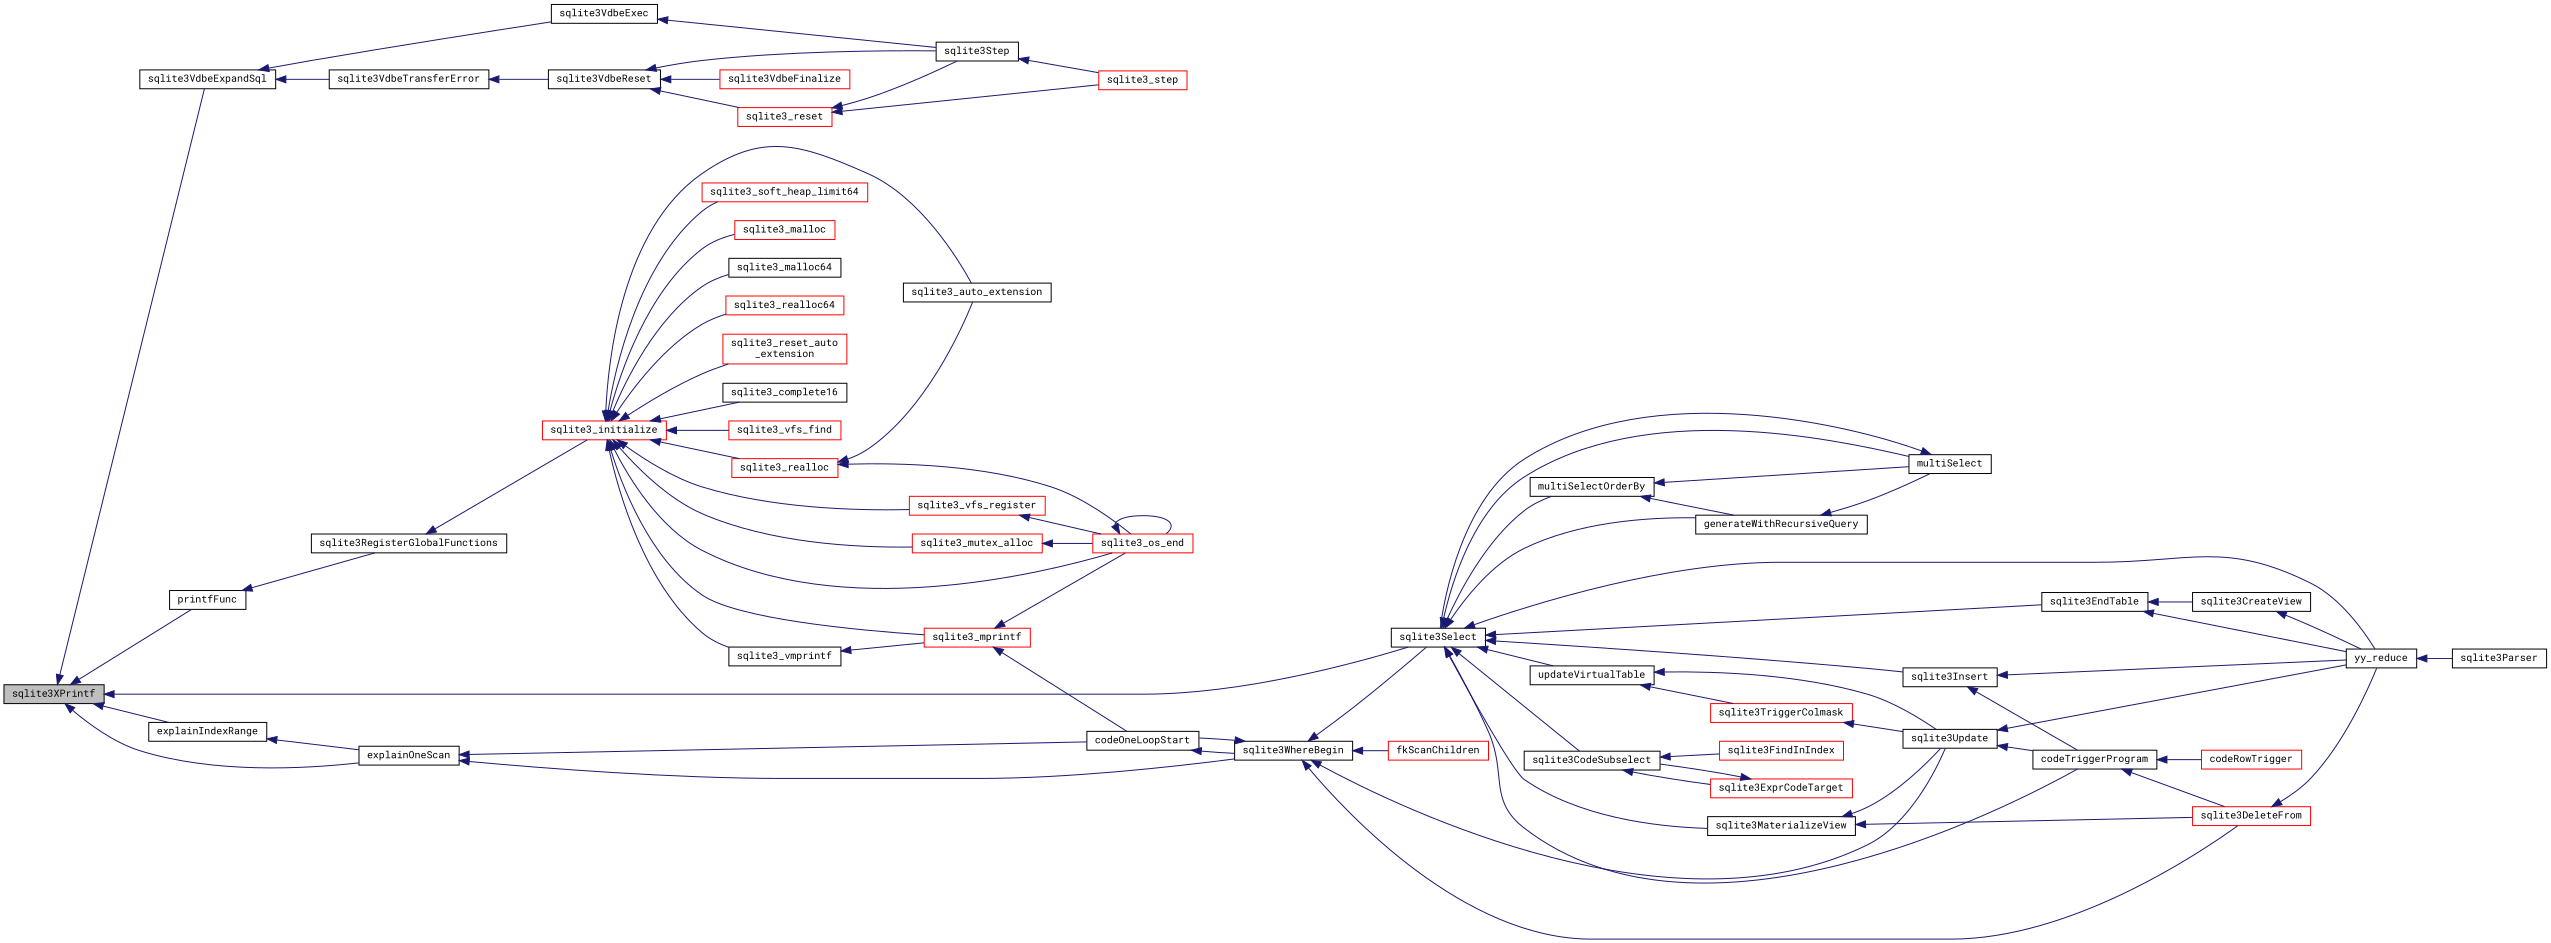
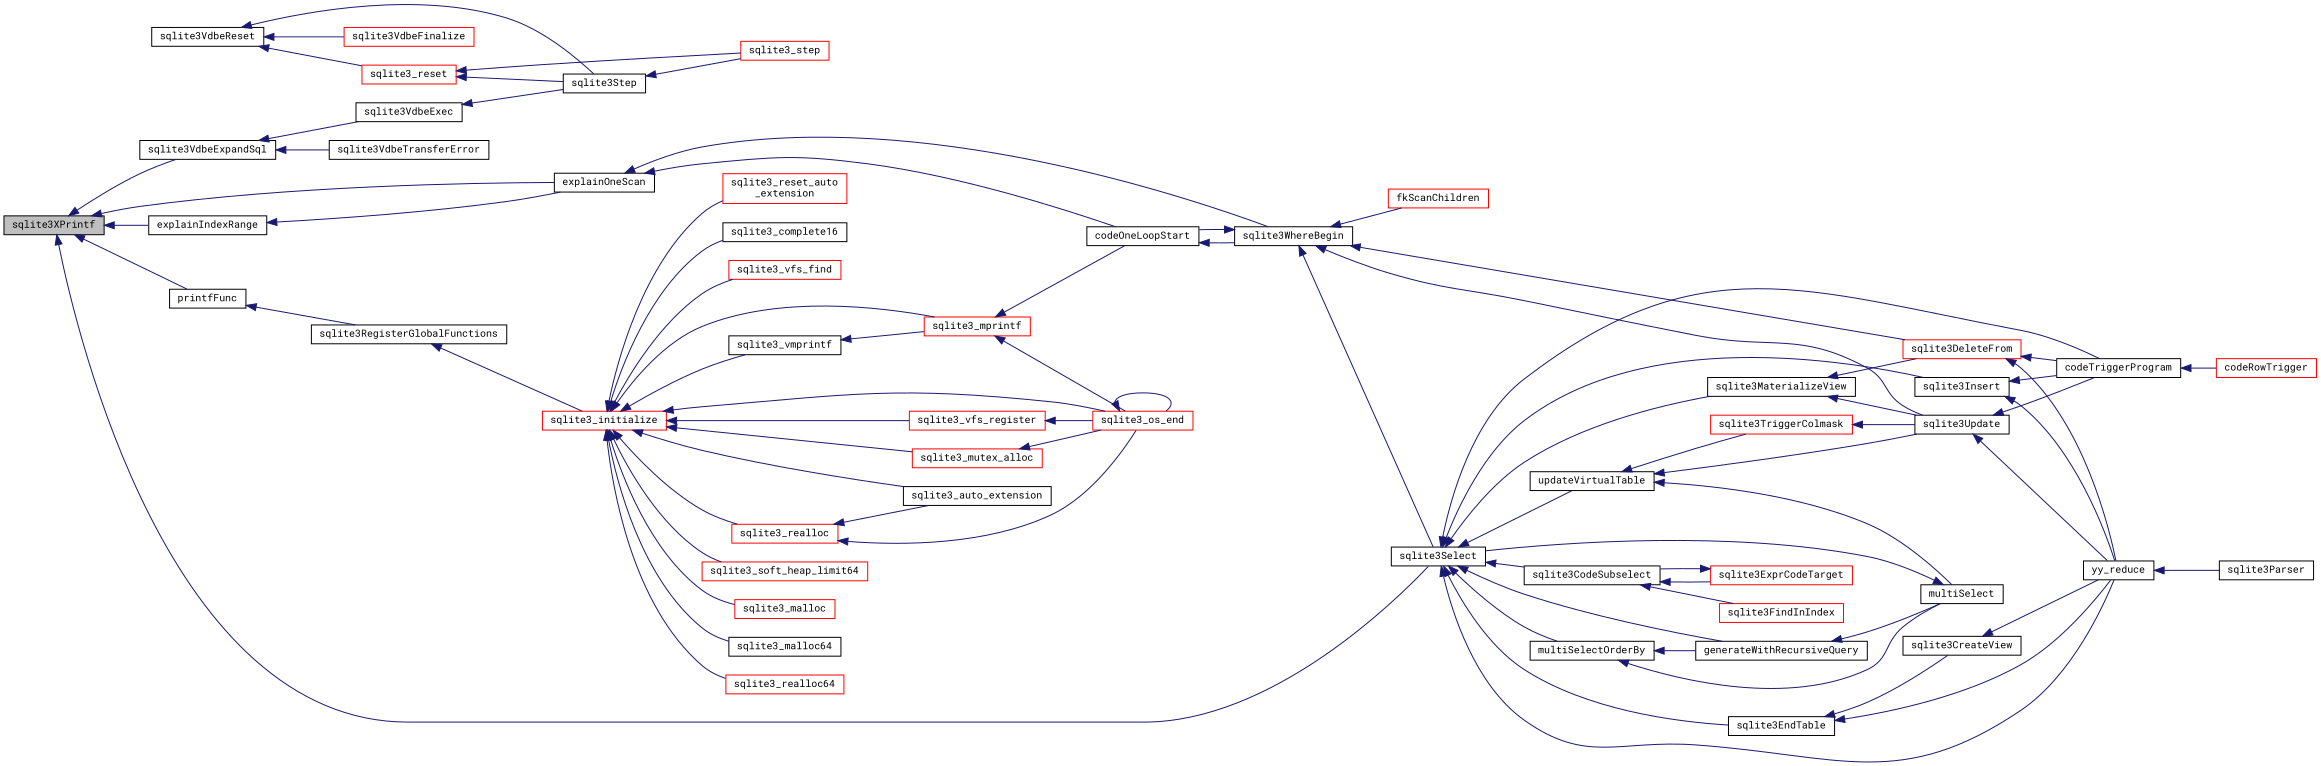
edge "sqlite3VdbeReset" -> "sqlite3VdbeTransferError": removed
edge "multiSelect" -> "sqlite3Select": now "multiSelect" -> "updateVirtualTable"
edge "sqlite3DeleteFrom" -> "codeTriggerProgram": reversed
